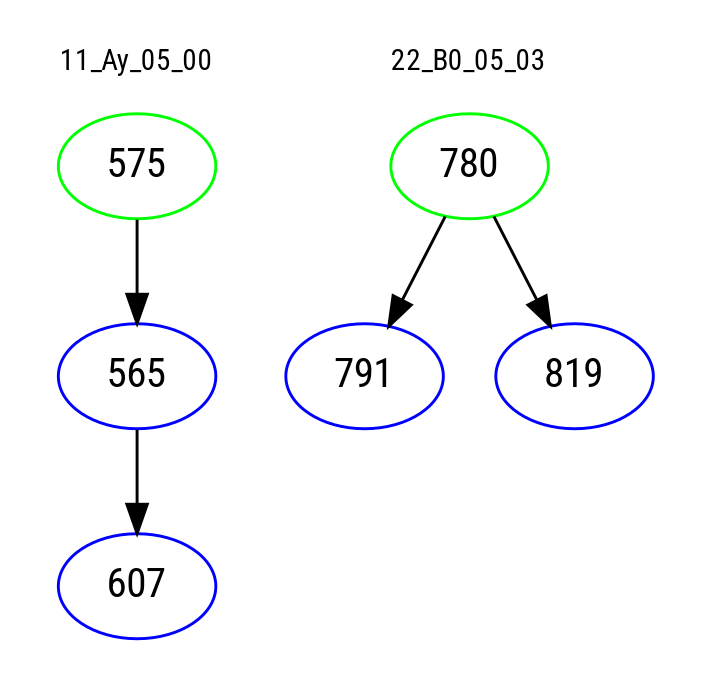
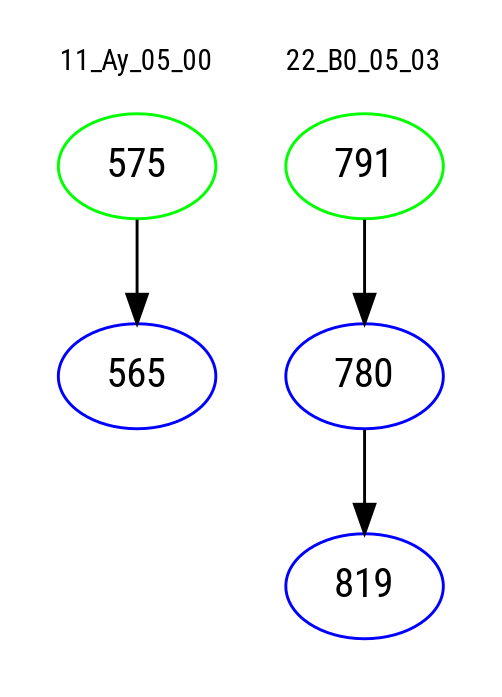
node "780": color green -> blue
edge "780" -> "791": reversed
node "791": color blue -> green
node "607": removed
